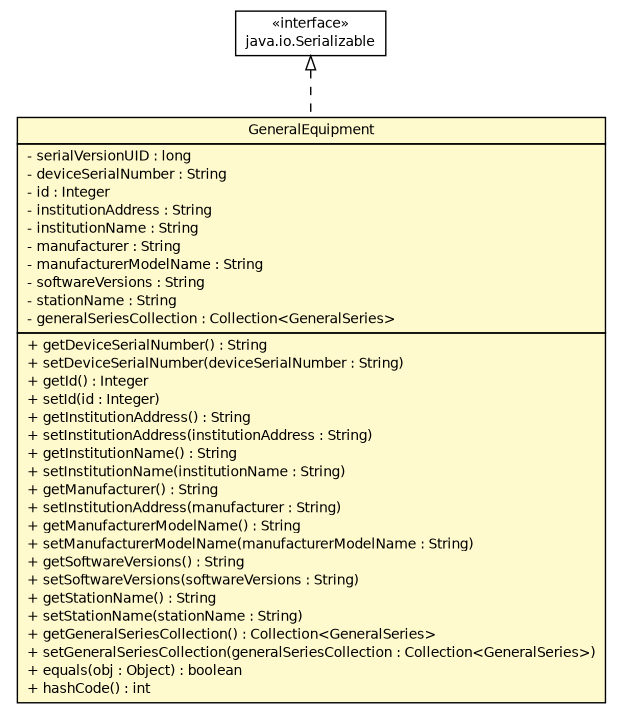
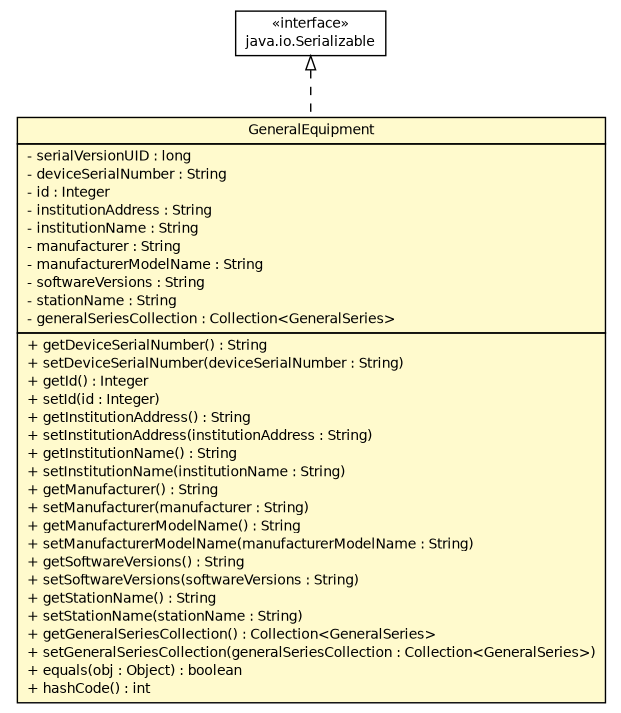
node "GeneralEquipment": text "+ setInstitutionAddress(manufacturer : String)" -> "+ setManufacturer(manufacturer : String)"
